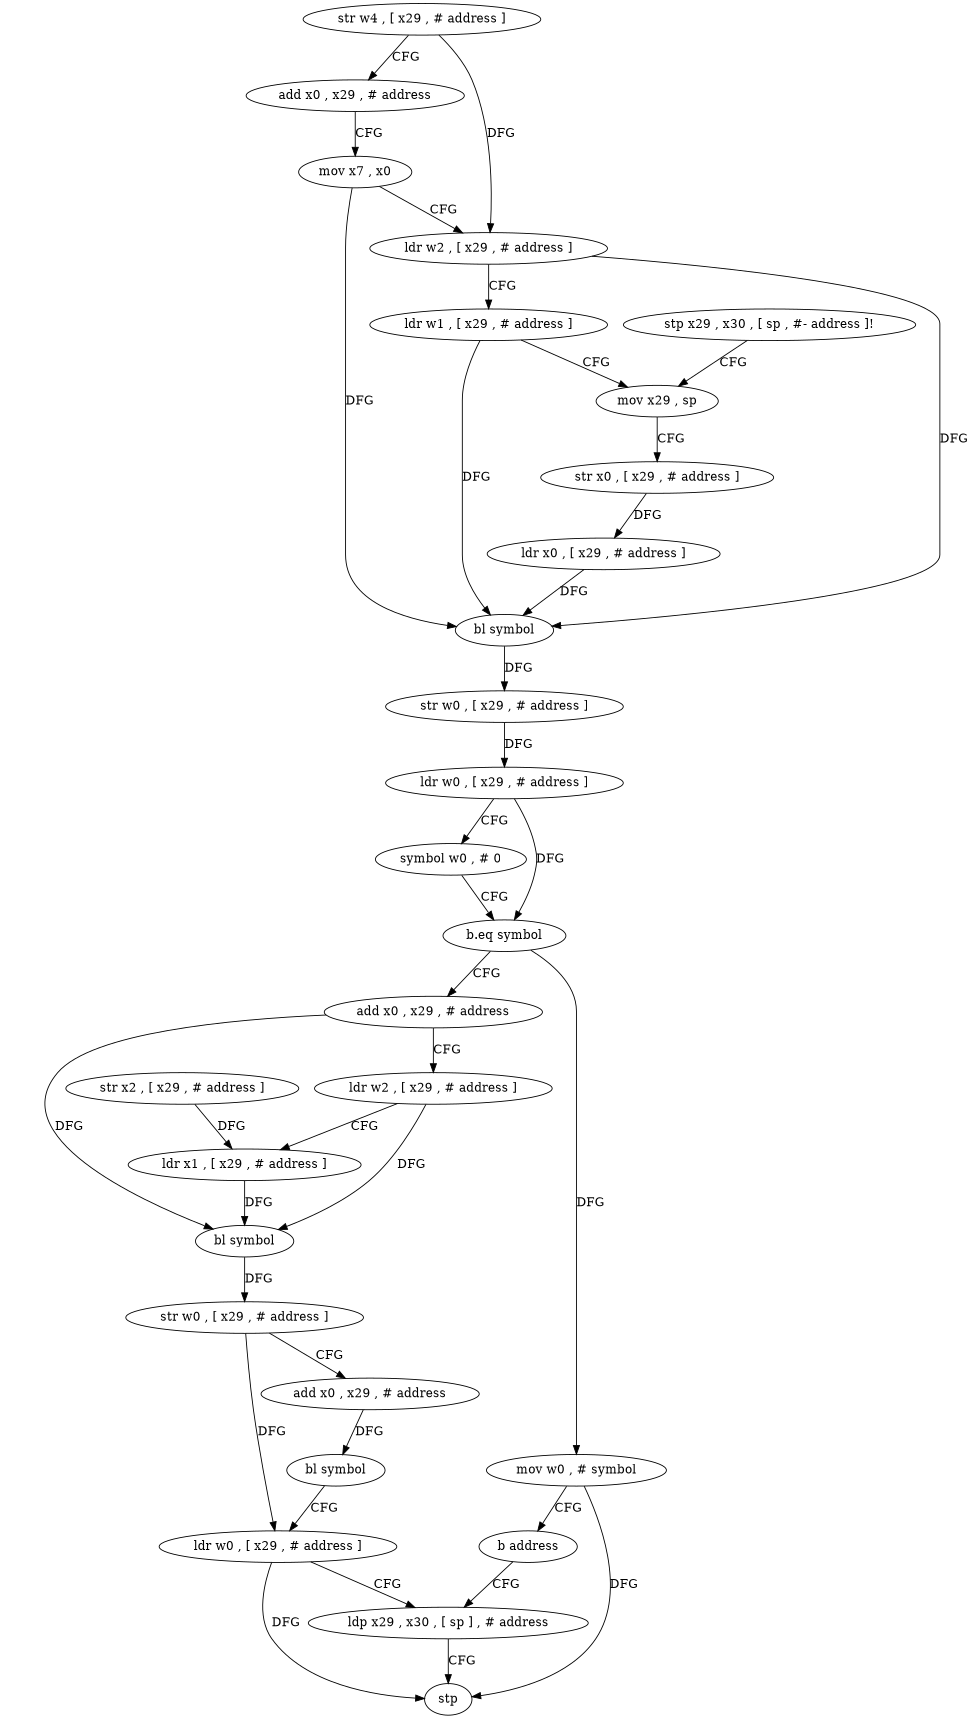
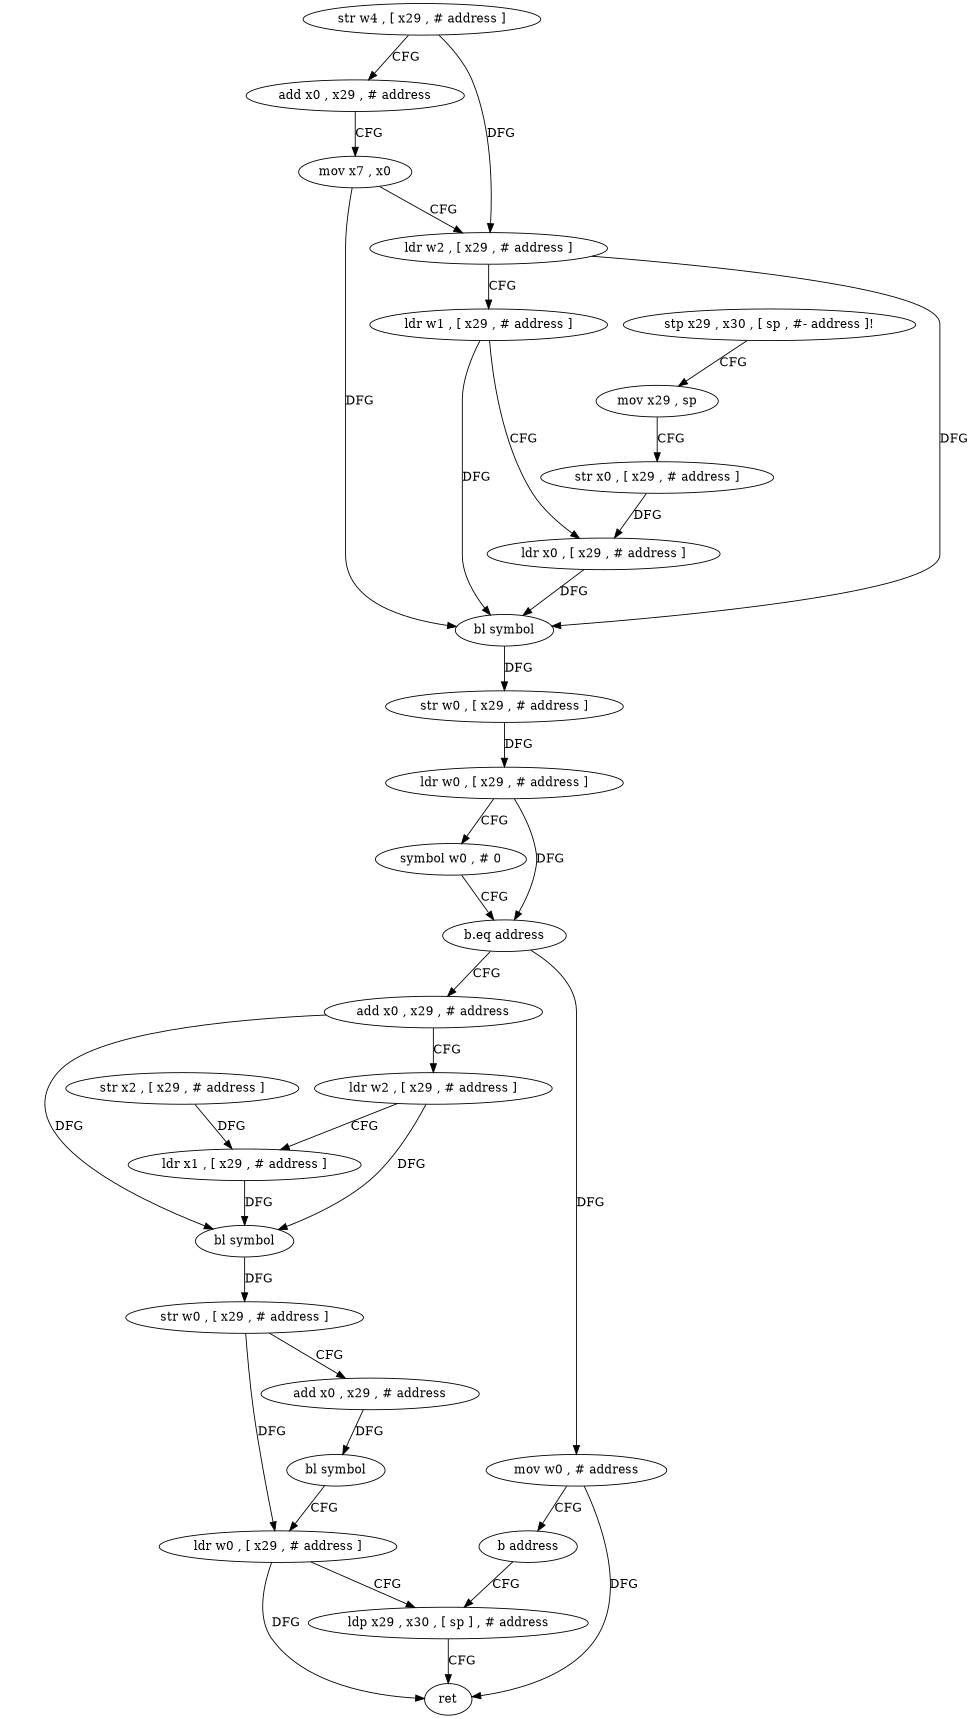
edge "ldr w1 , [ x29 , # address ]" -> "mov x29 , sp": now "ldr w1 , [ x29 , # address ]" -> "ldr x0 , [ x29 , # address ]"
node "b.eq symbol": label "b.eq symbol" -> "b.eq address"
node "mov w0 , # symbol": label "mov w0 , # symbol" -> "mov w0 , # address"
node "stp": label "stp" -> "ret"
